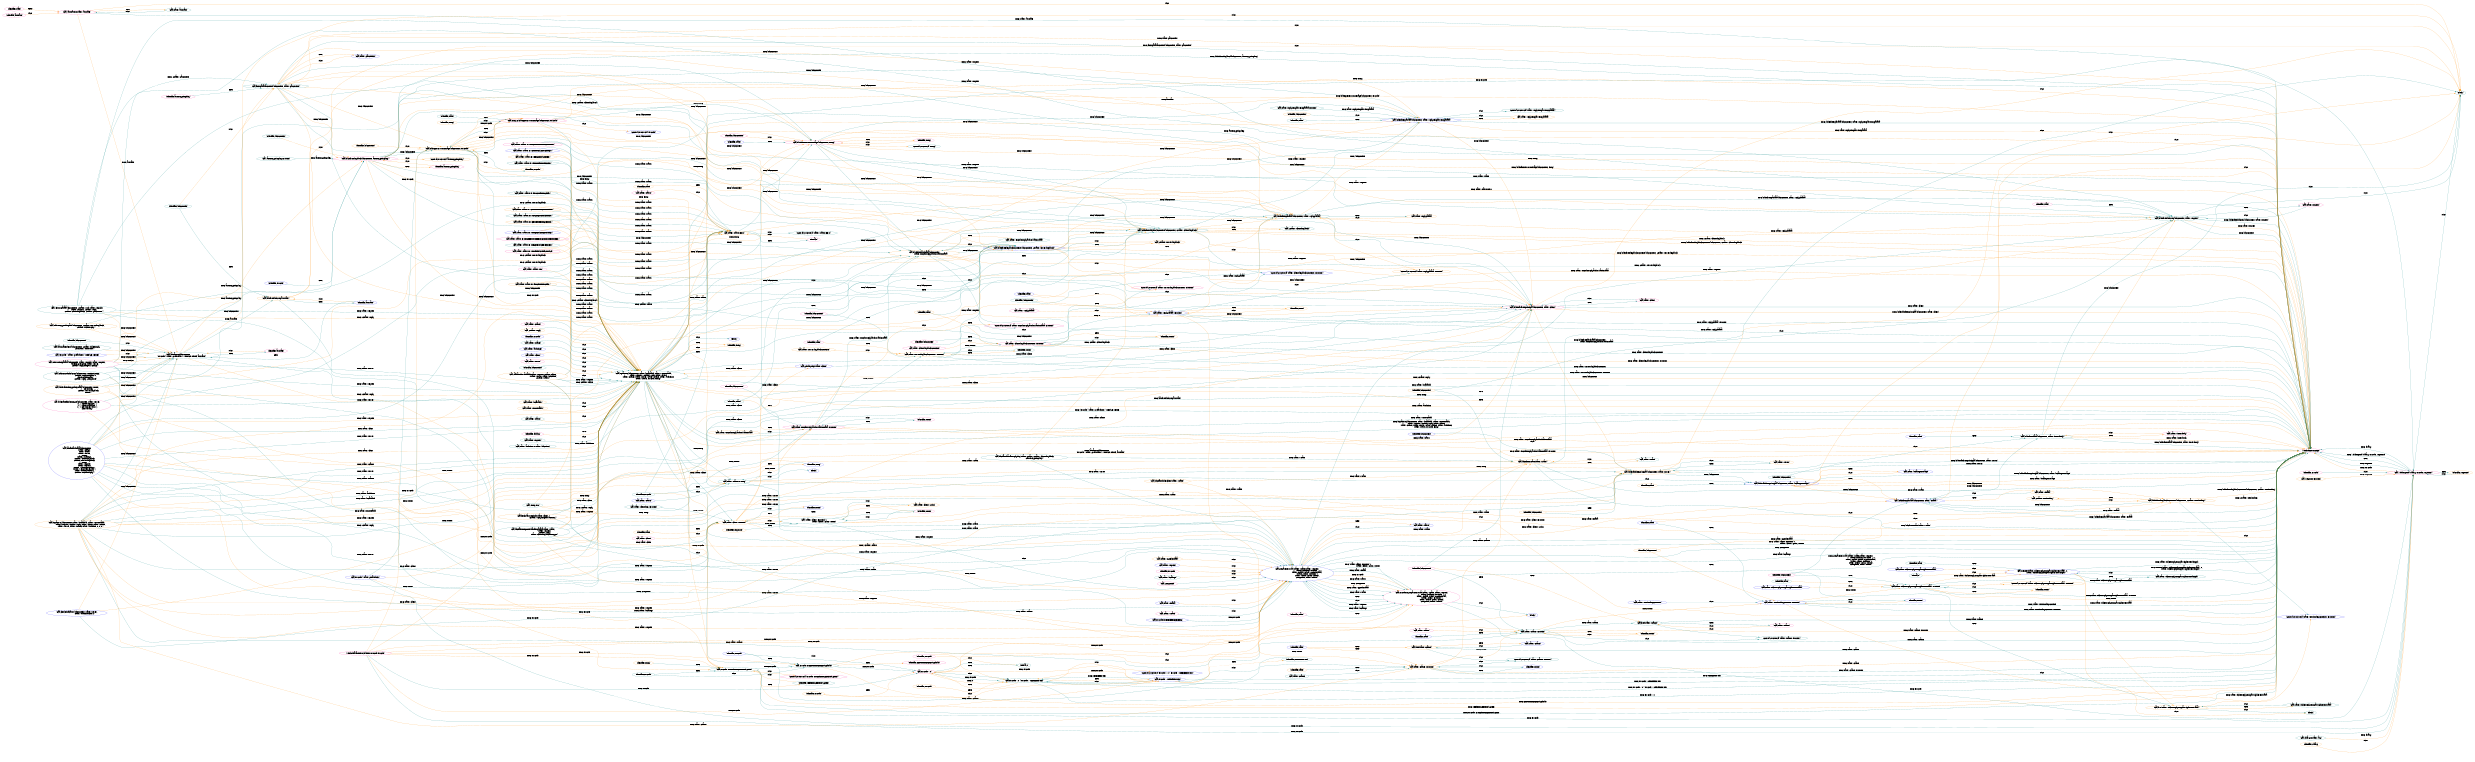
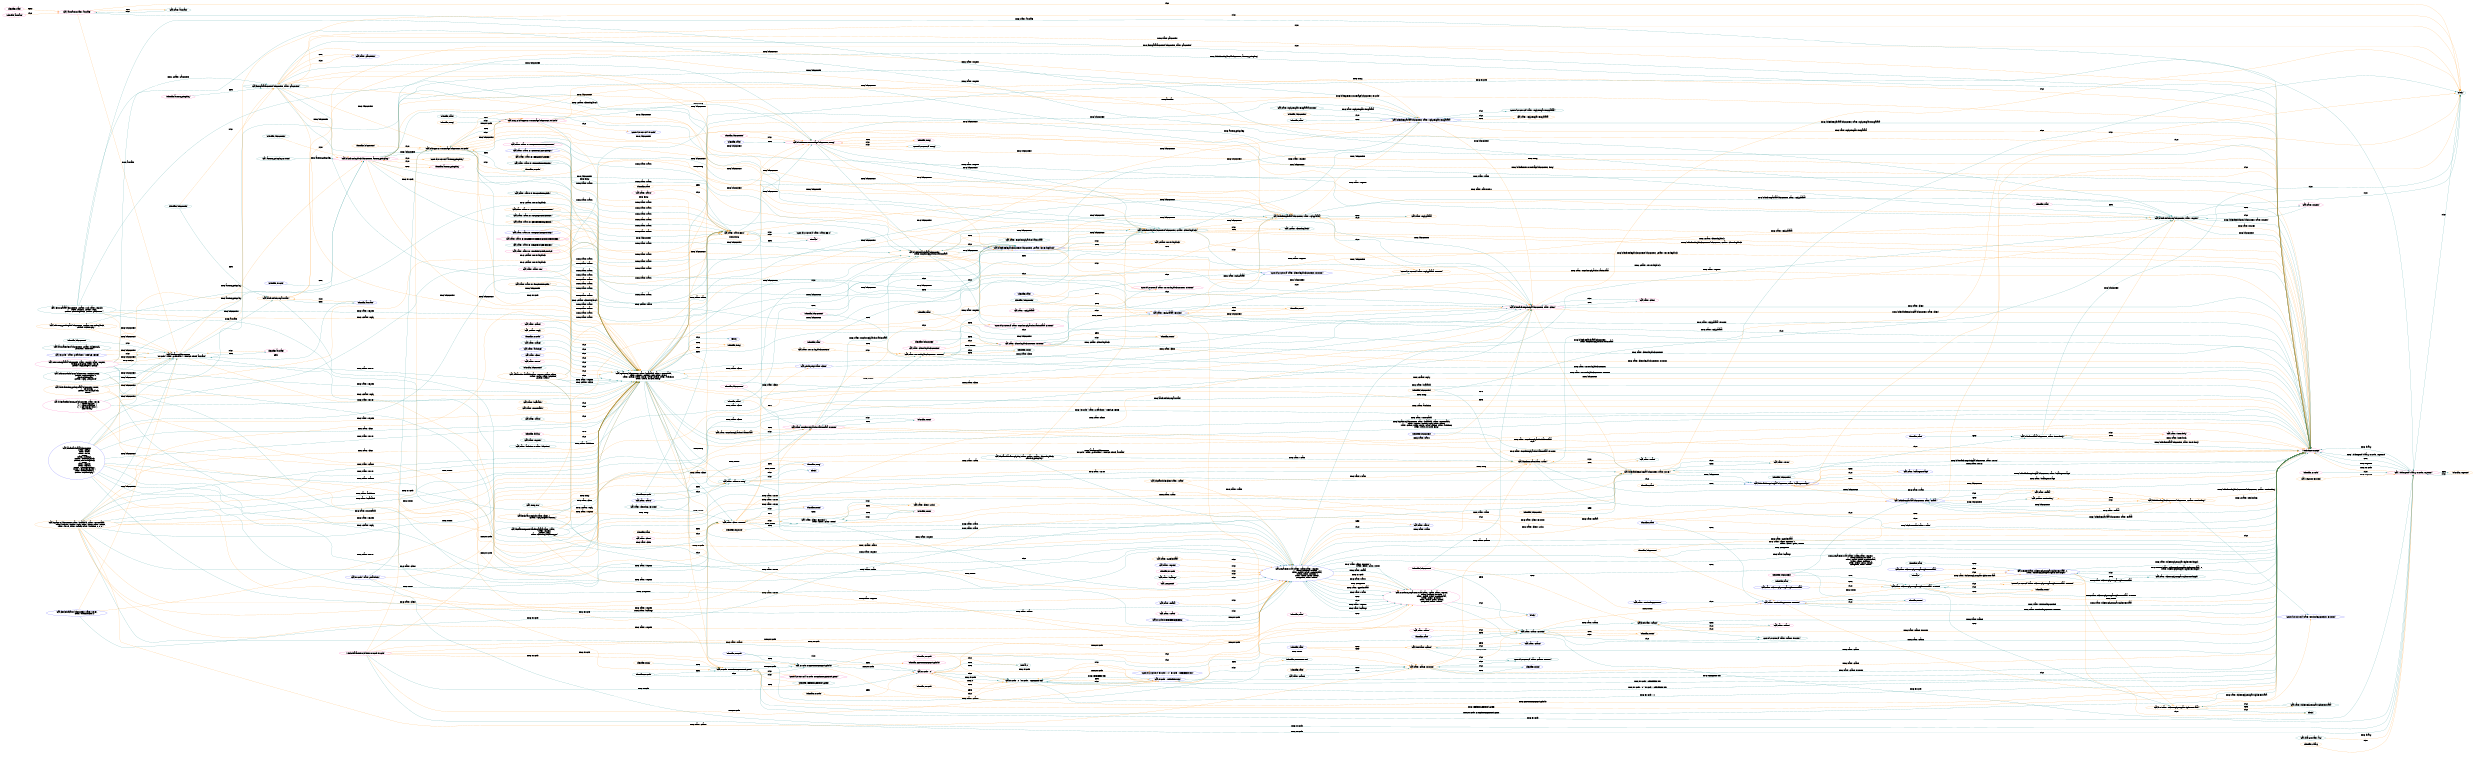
edge "(Call,state->client_keyblock.contents != NULL)" -> "(Call,state->reply.padata != NULL)": label "DDG: 0" -> "DDG: NULL"
edge "(Call,krb5_free_pa_data(kdc_context, state->e_data))" -> "(Call,krb5_free_data(kdc_context, state->inner_body))": now "(Call,krb5_free_pa_data(kdc_context, state->e_data))" -> "(Call,&state->session_key)"
